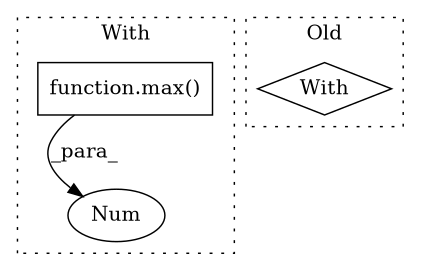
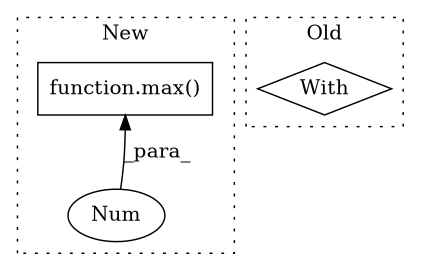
cluster "With": label "With" -> "New"
edge "function.max()" -> "Num": reversed
